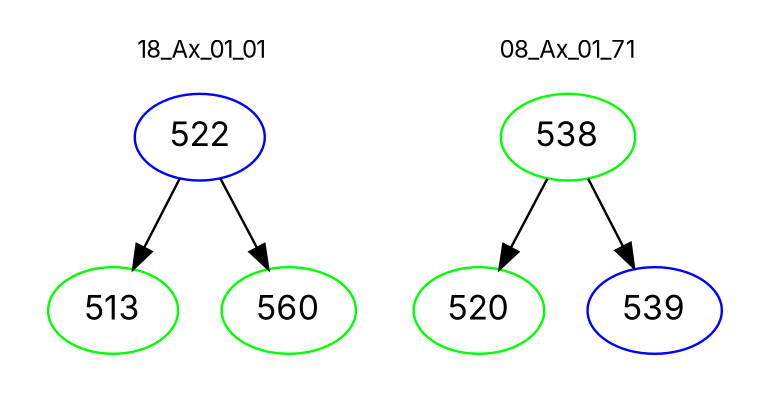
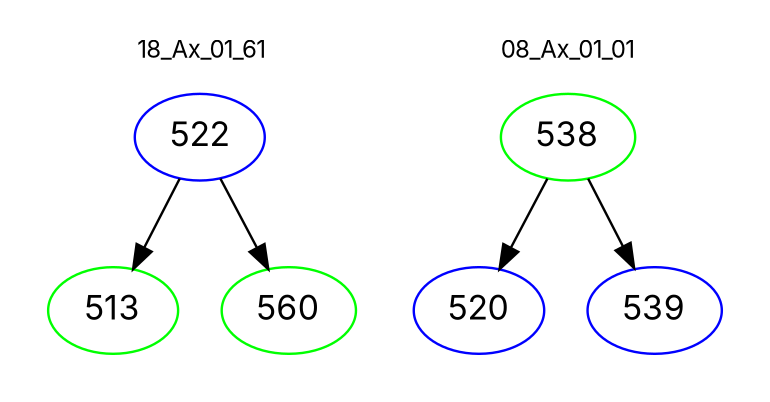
cluster "18_Ax_01_01": label "18_Ax_01_01" -> "18_Ax_01_61"
cluster "08_Ax_01_71": label "08_Ax_01_71" -> "08_Ax_01_01"
node "520": color green -> blue
